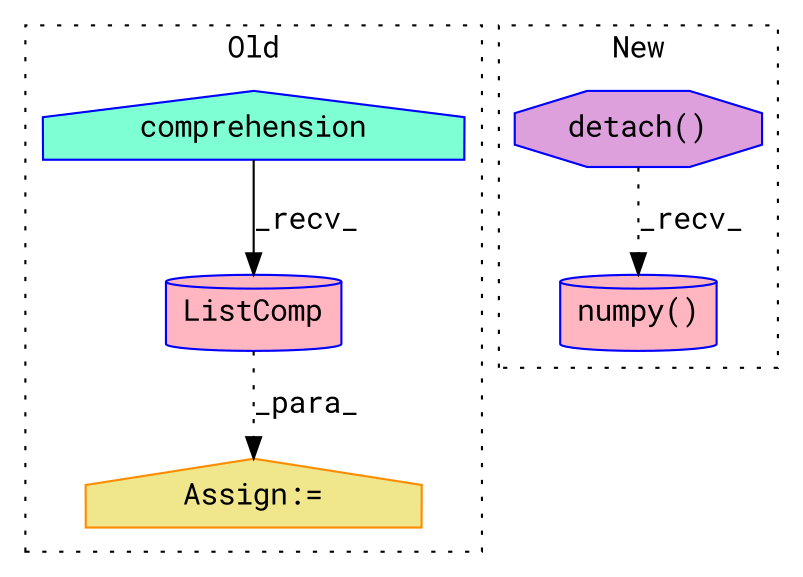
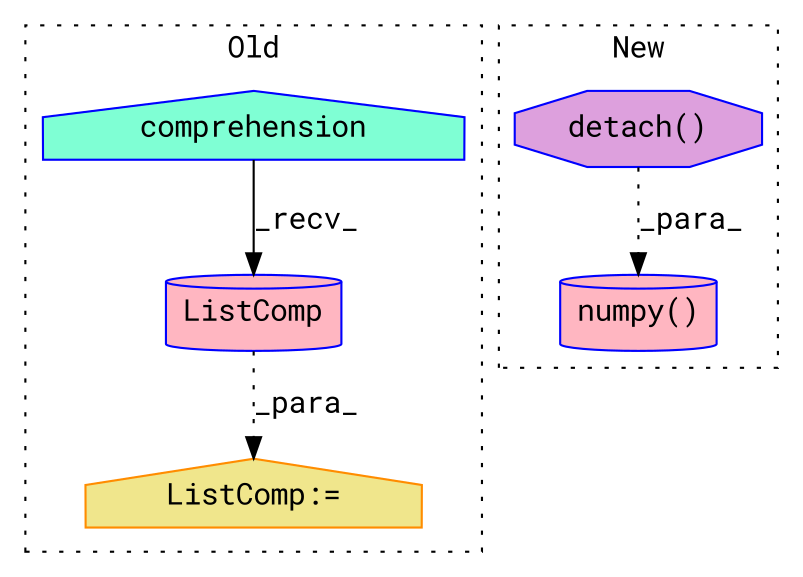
edge "detach()" -> "numpy()": label "_recv_" -> "_para_"
node "Assign:=": label "Assign:=" -> "ListComp:="
